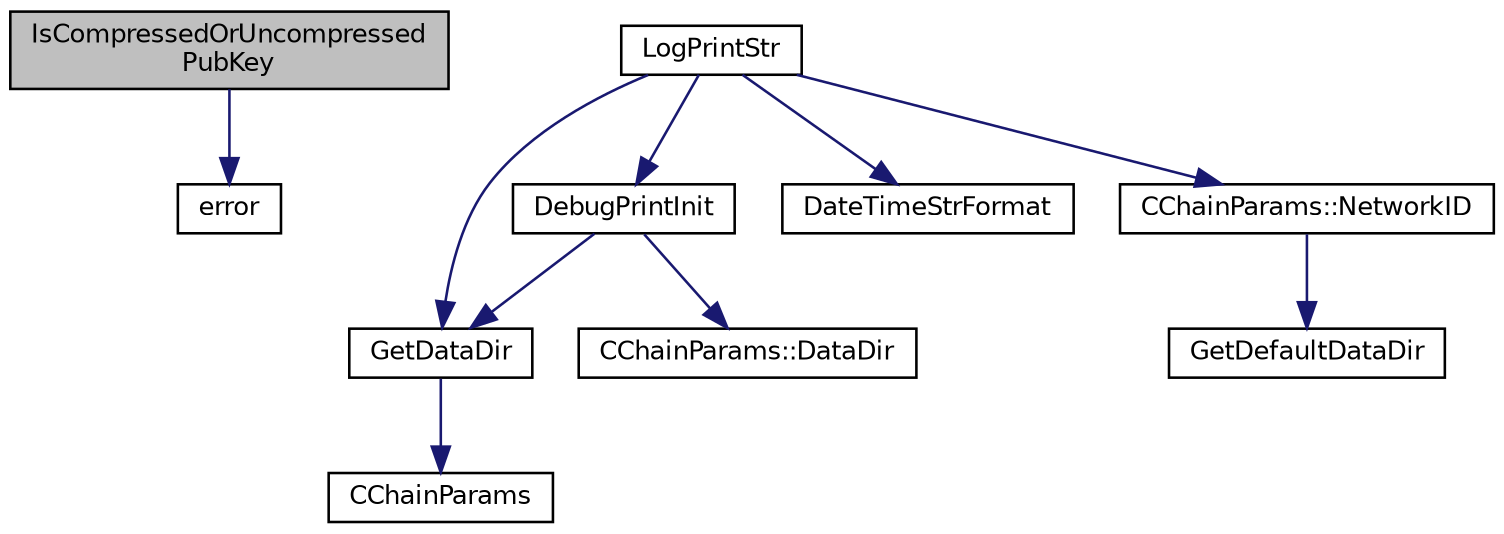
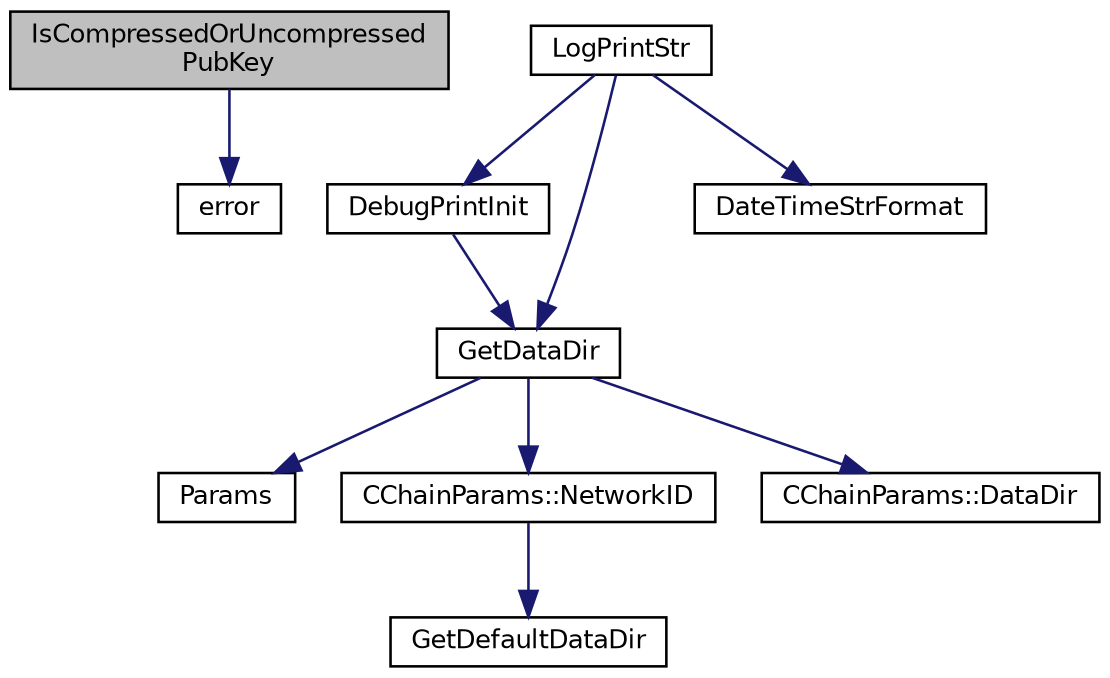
edge "LogPrintStr" -> "CChainParams::NetworkID": now "GetDataDir" -> "CChainParams::NetworkID"
edge "DebugPrintInit" -> "CChainParams::DataDir": now "GetDataDir" -> "CChainParams::DataDir"
node "CChainParams": label "CChainParams" -> "Params"
